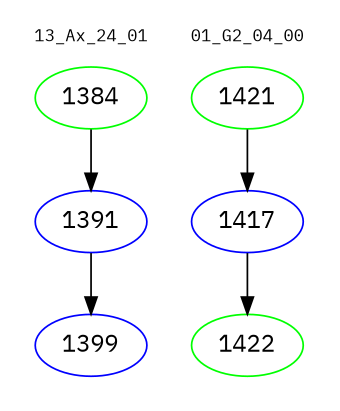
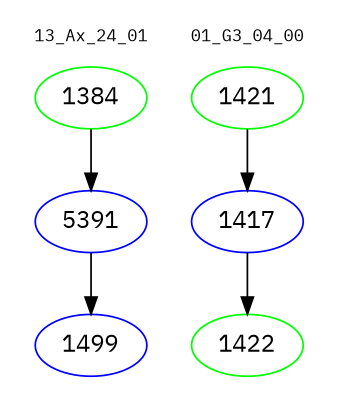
cluster "01_G2_04_00": label "01_G2_04_00" -> "01_G3_04_00"
node "1391": label "1391" -> "5391"
node "1399": label "1399" -> "1499"
